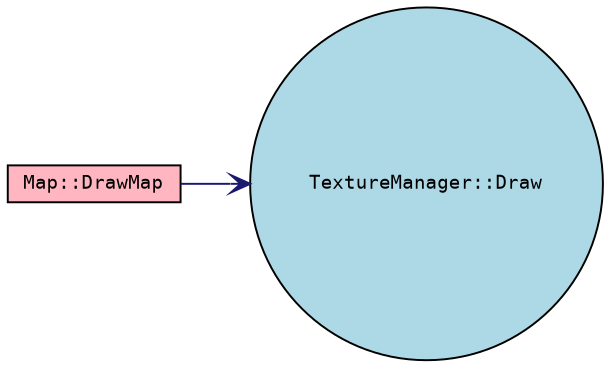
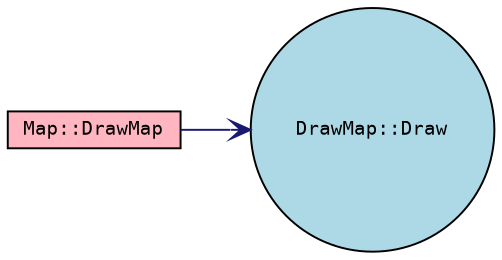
node "TextureManager::Draw": label "TextureManager::Draw" -> "DrawMap::Draw"
